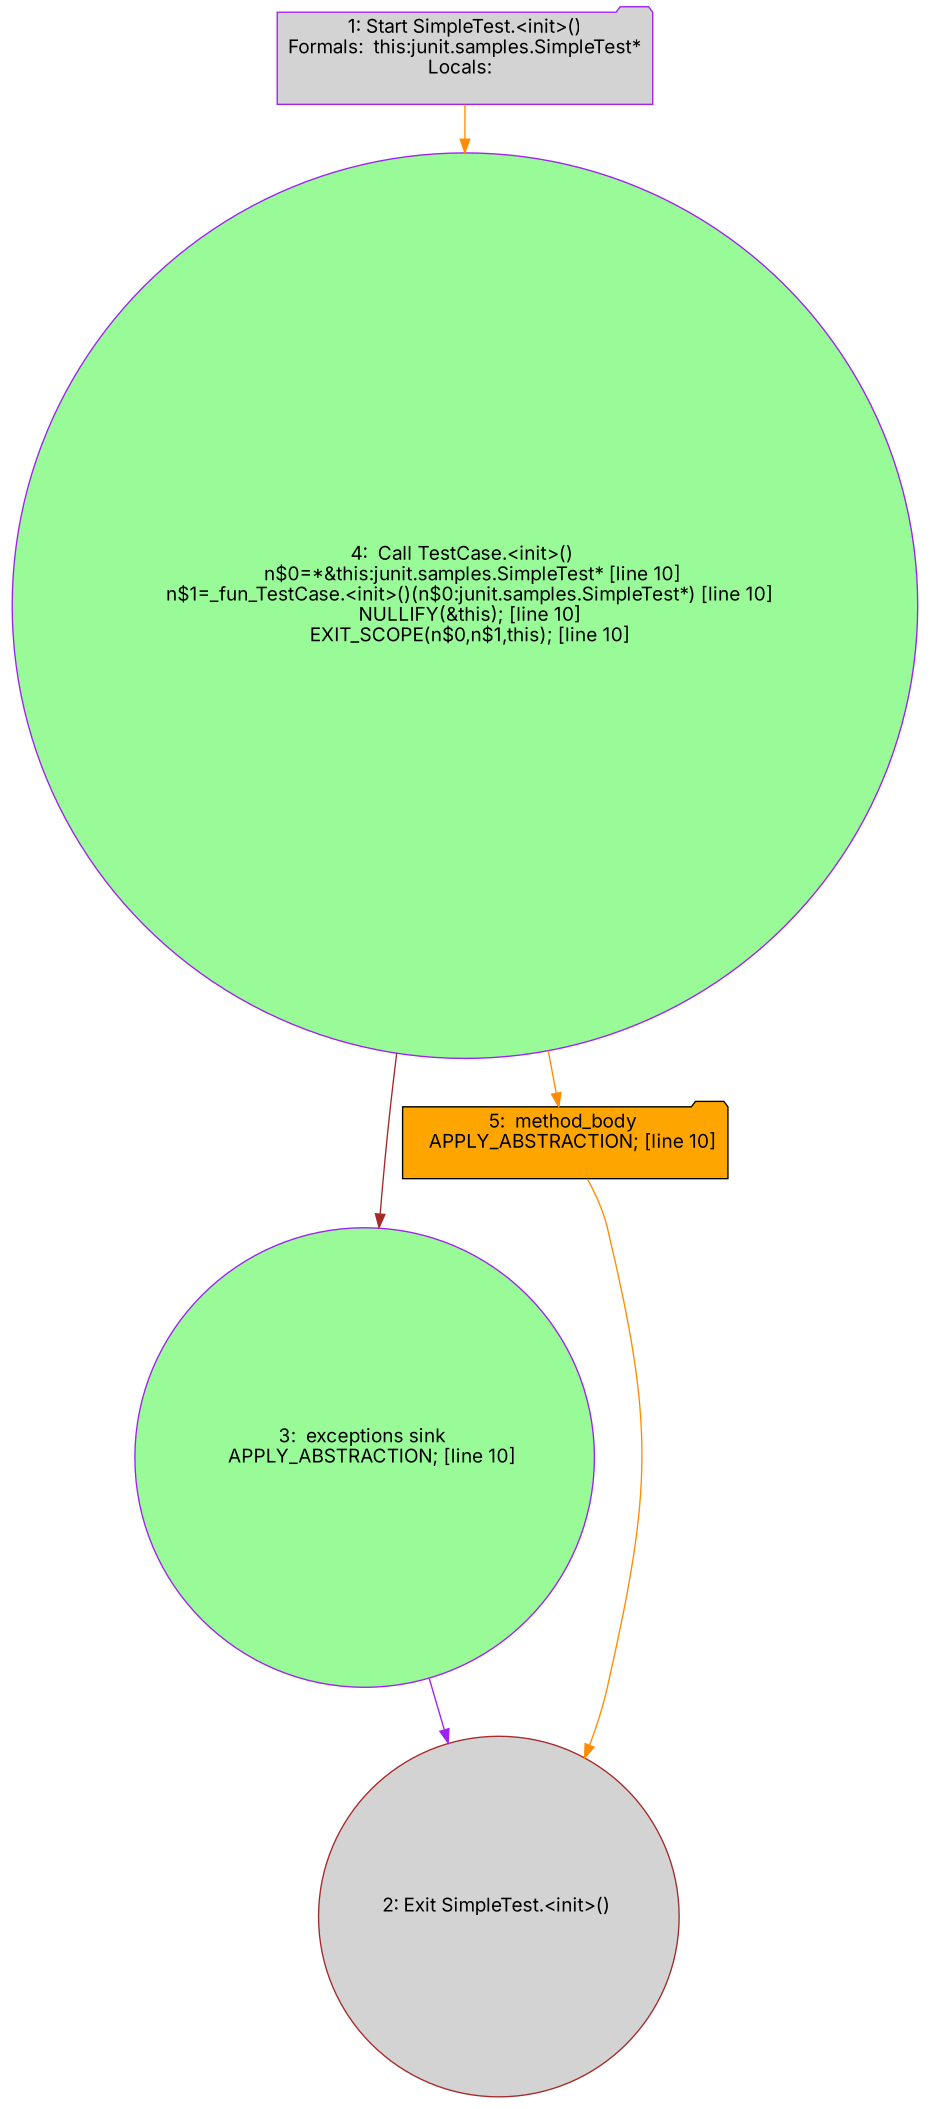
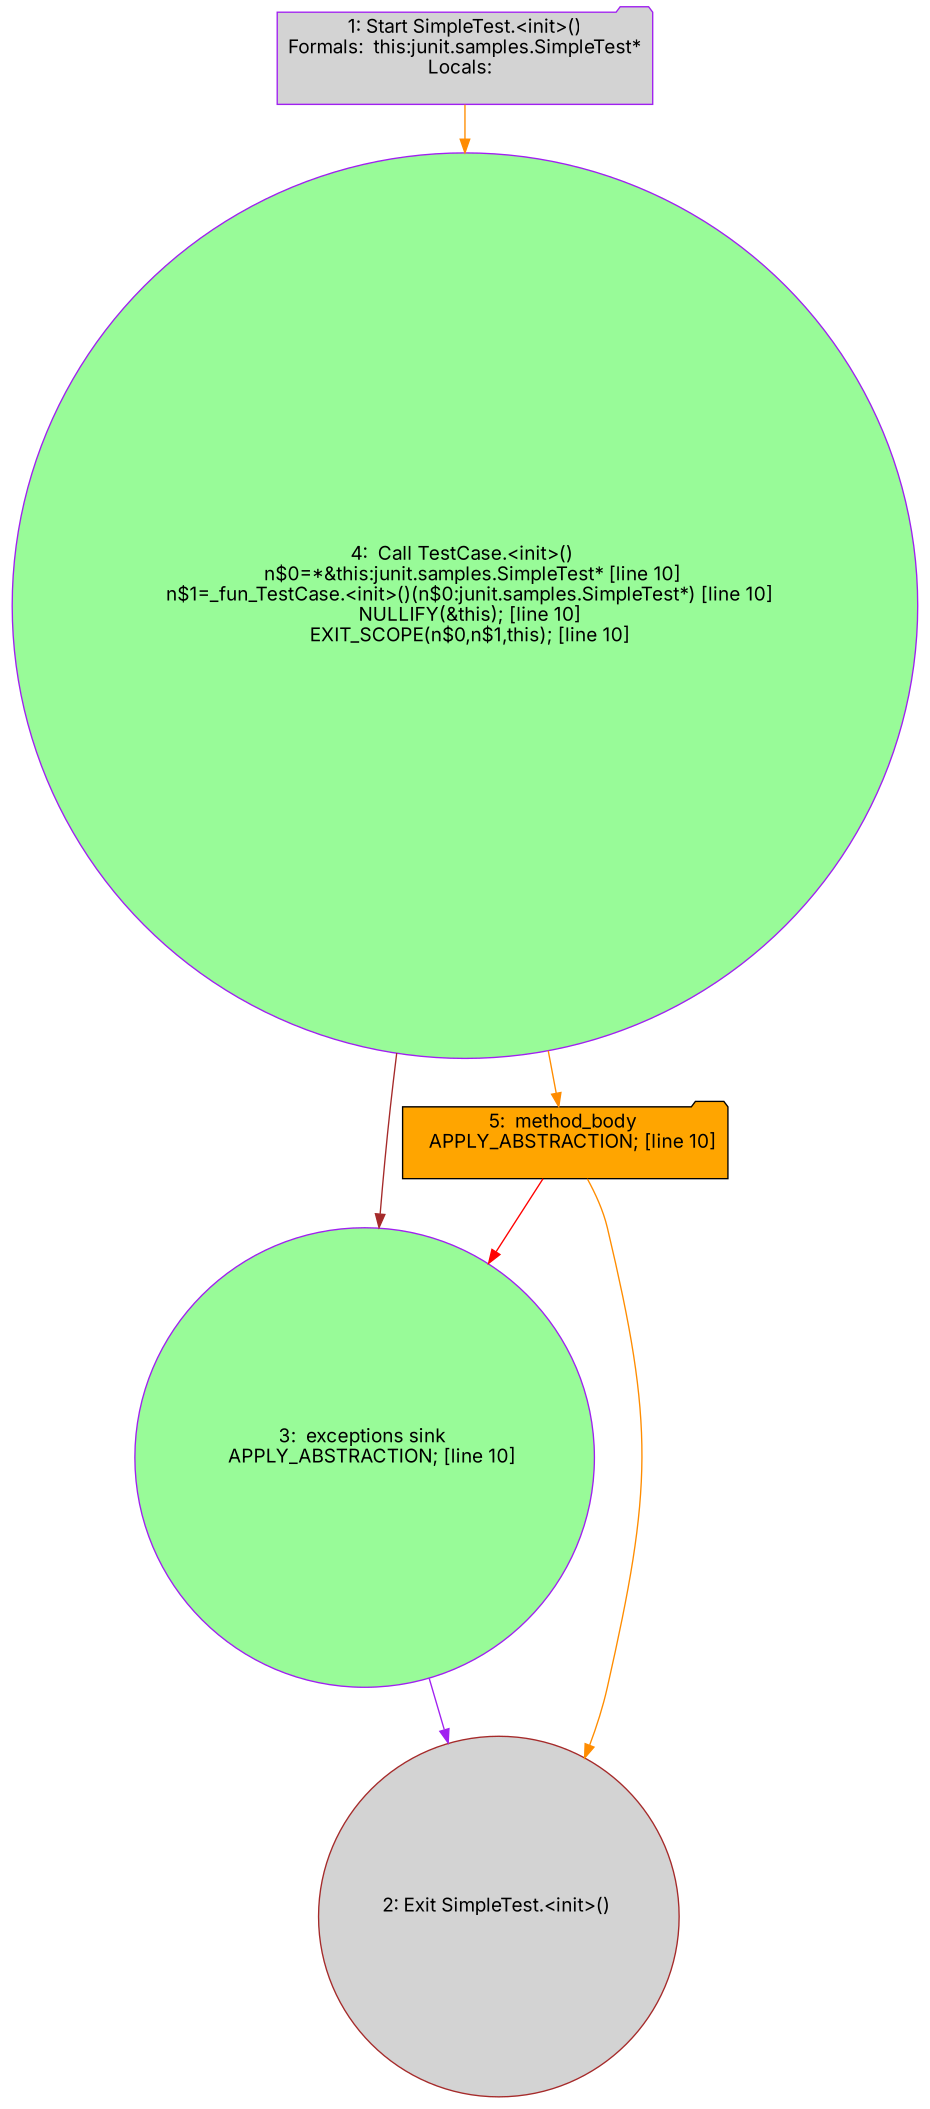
edge "5:  method_body APPLY_ABSTRACTION; [line 10]" -> "3:  exceptions sink APPLY_ABSTRACTION; [line 10]": added
